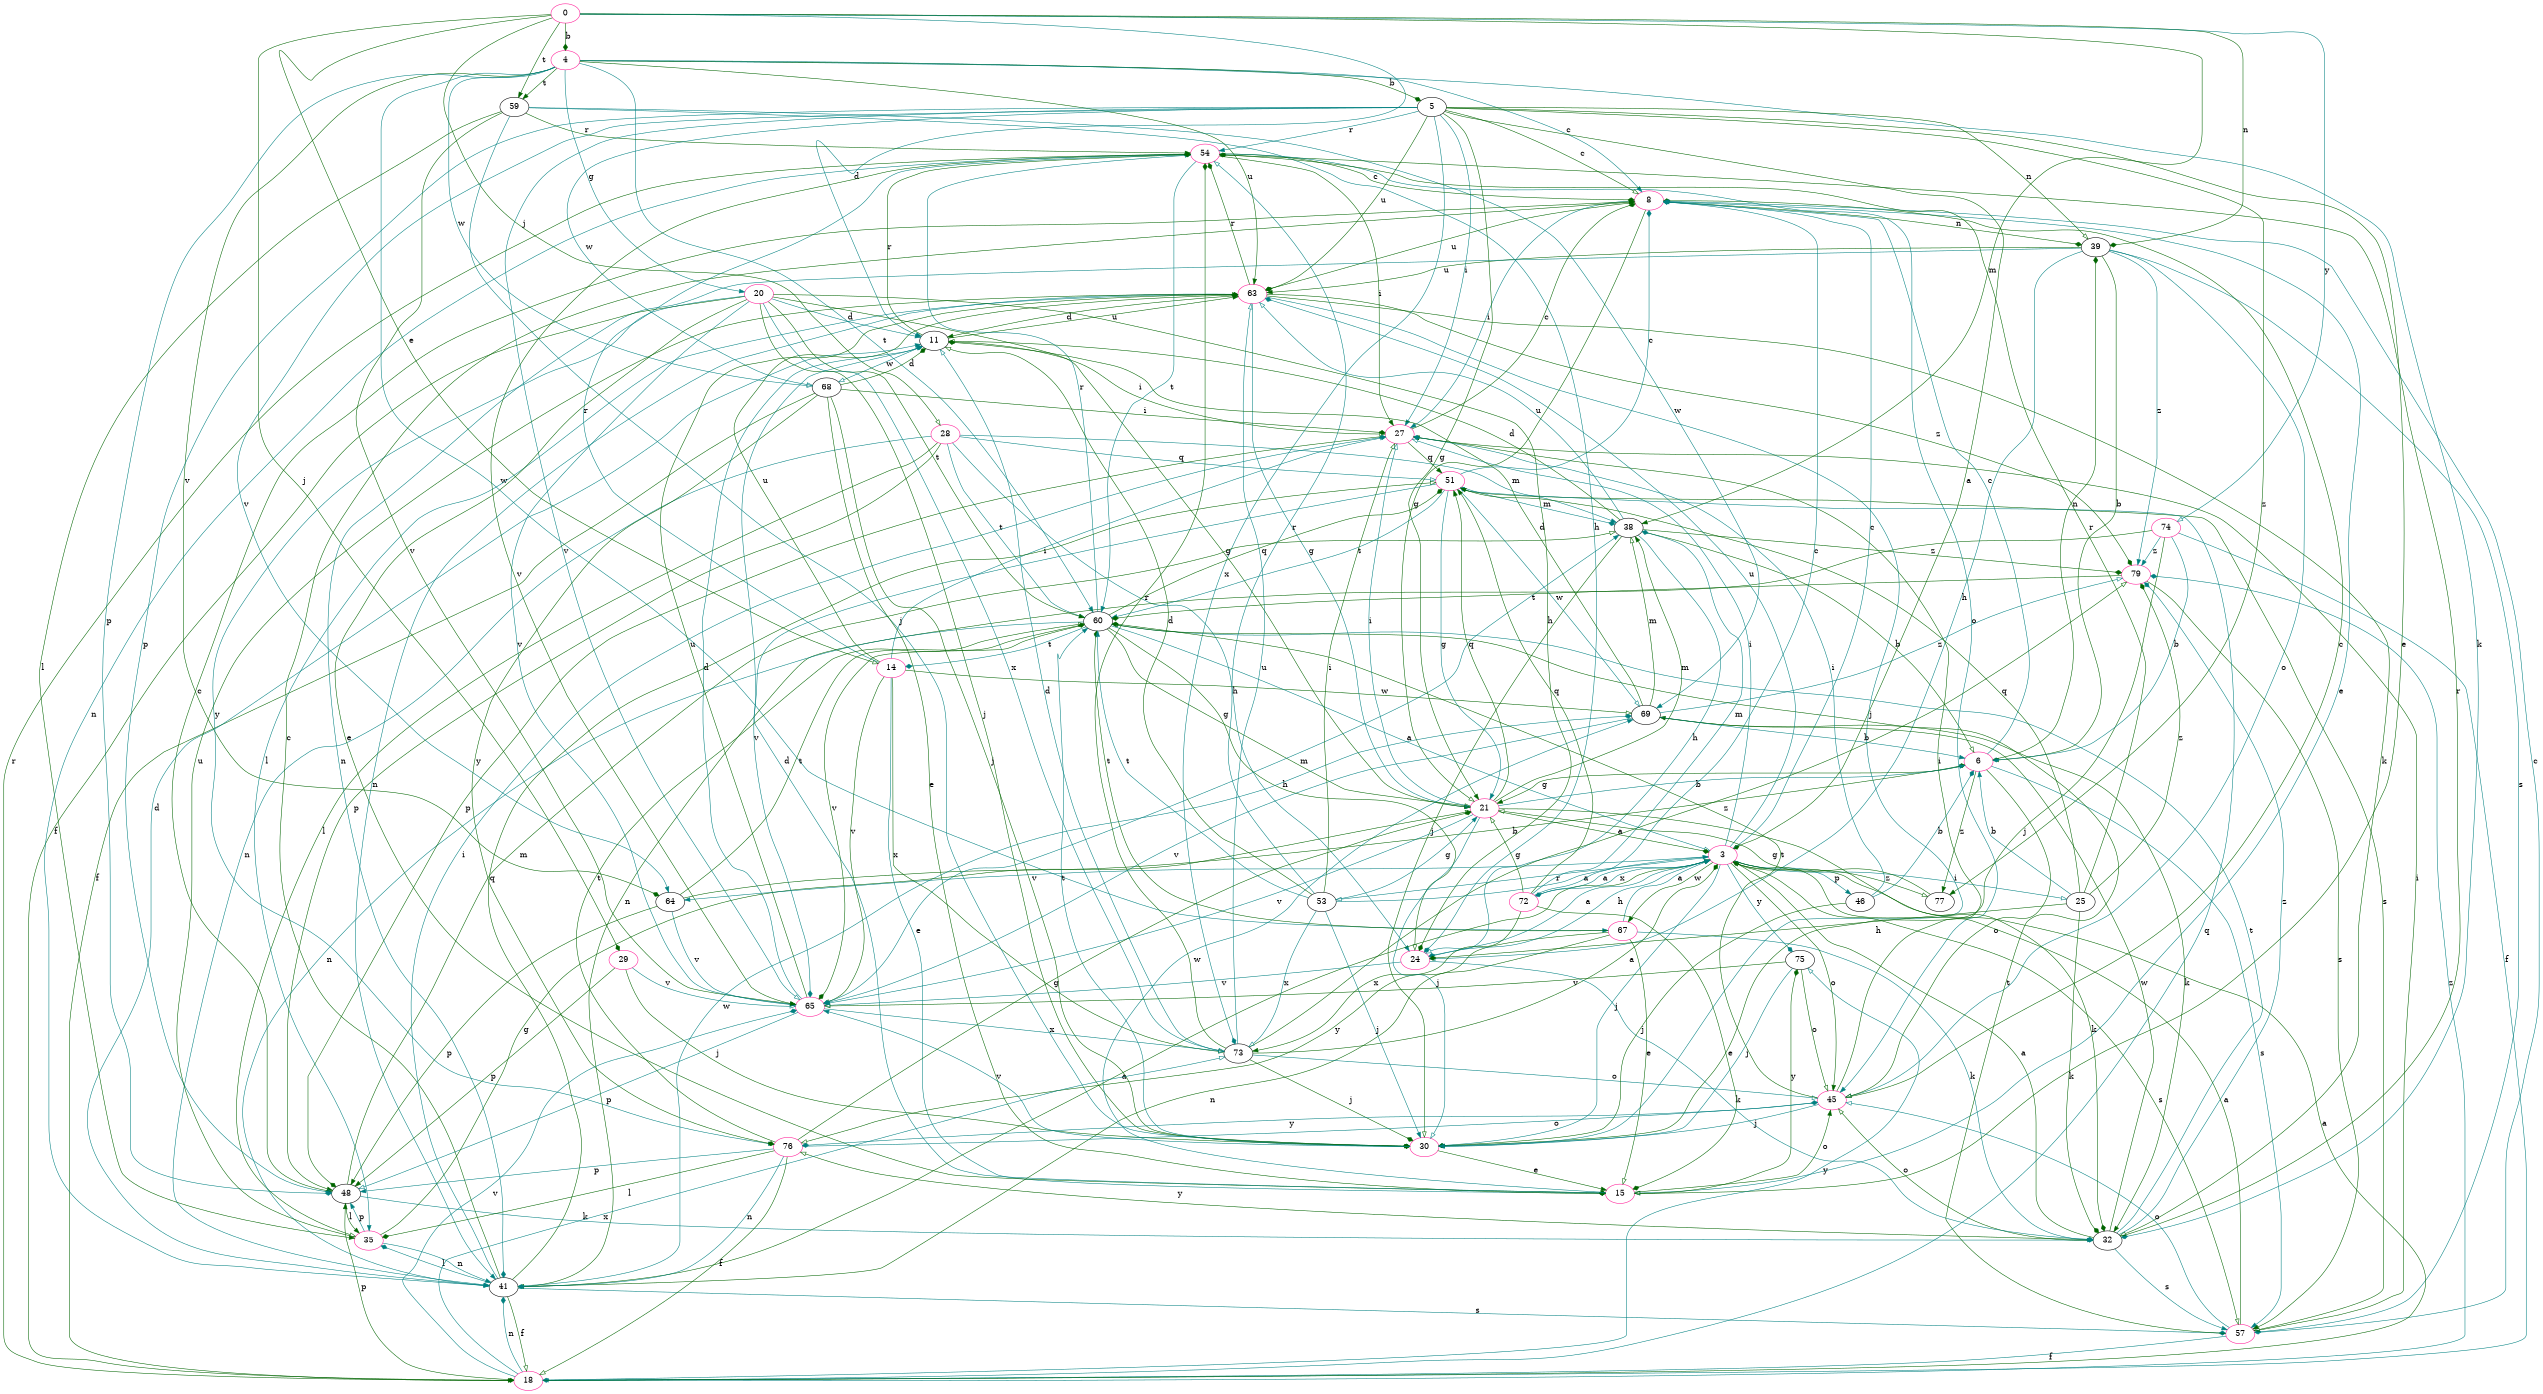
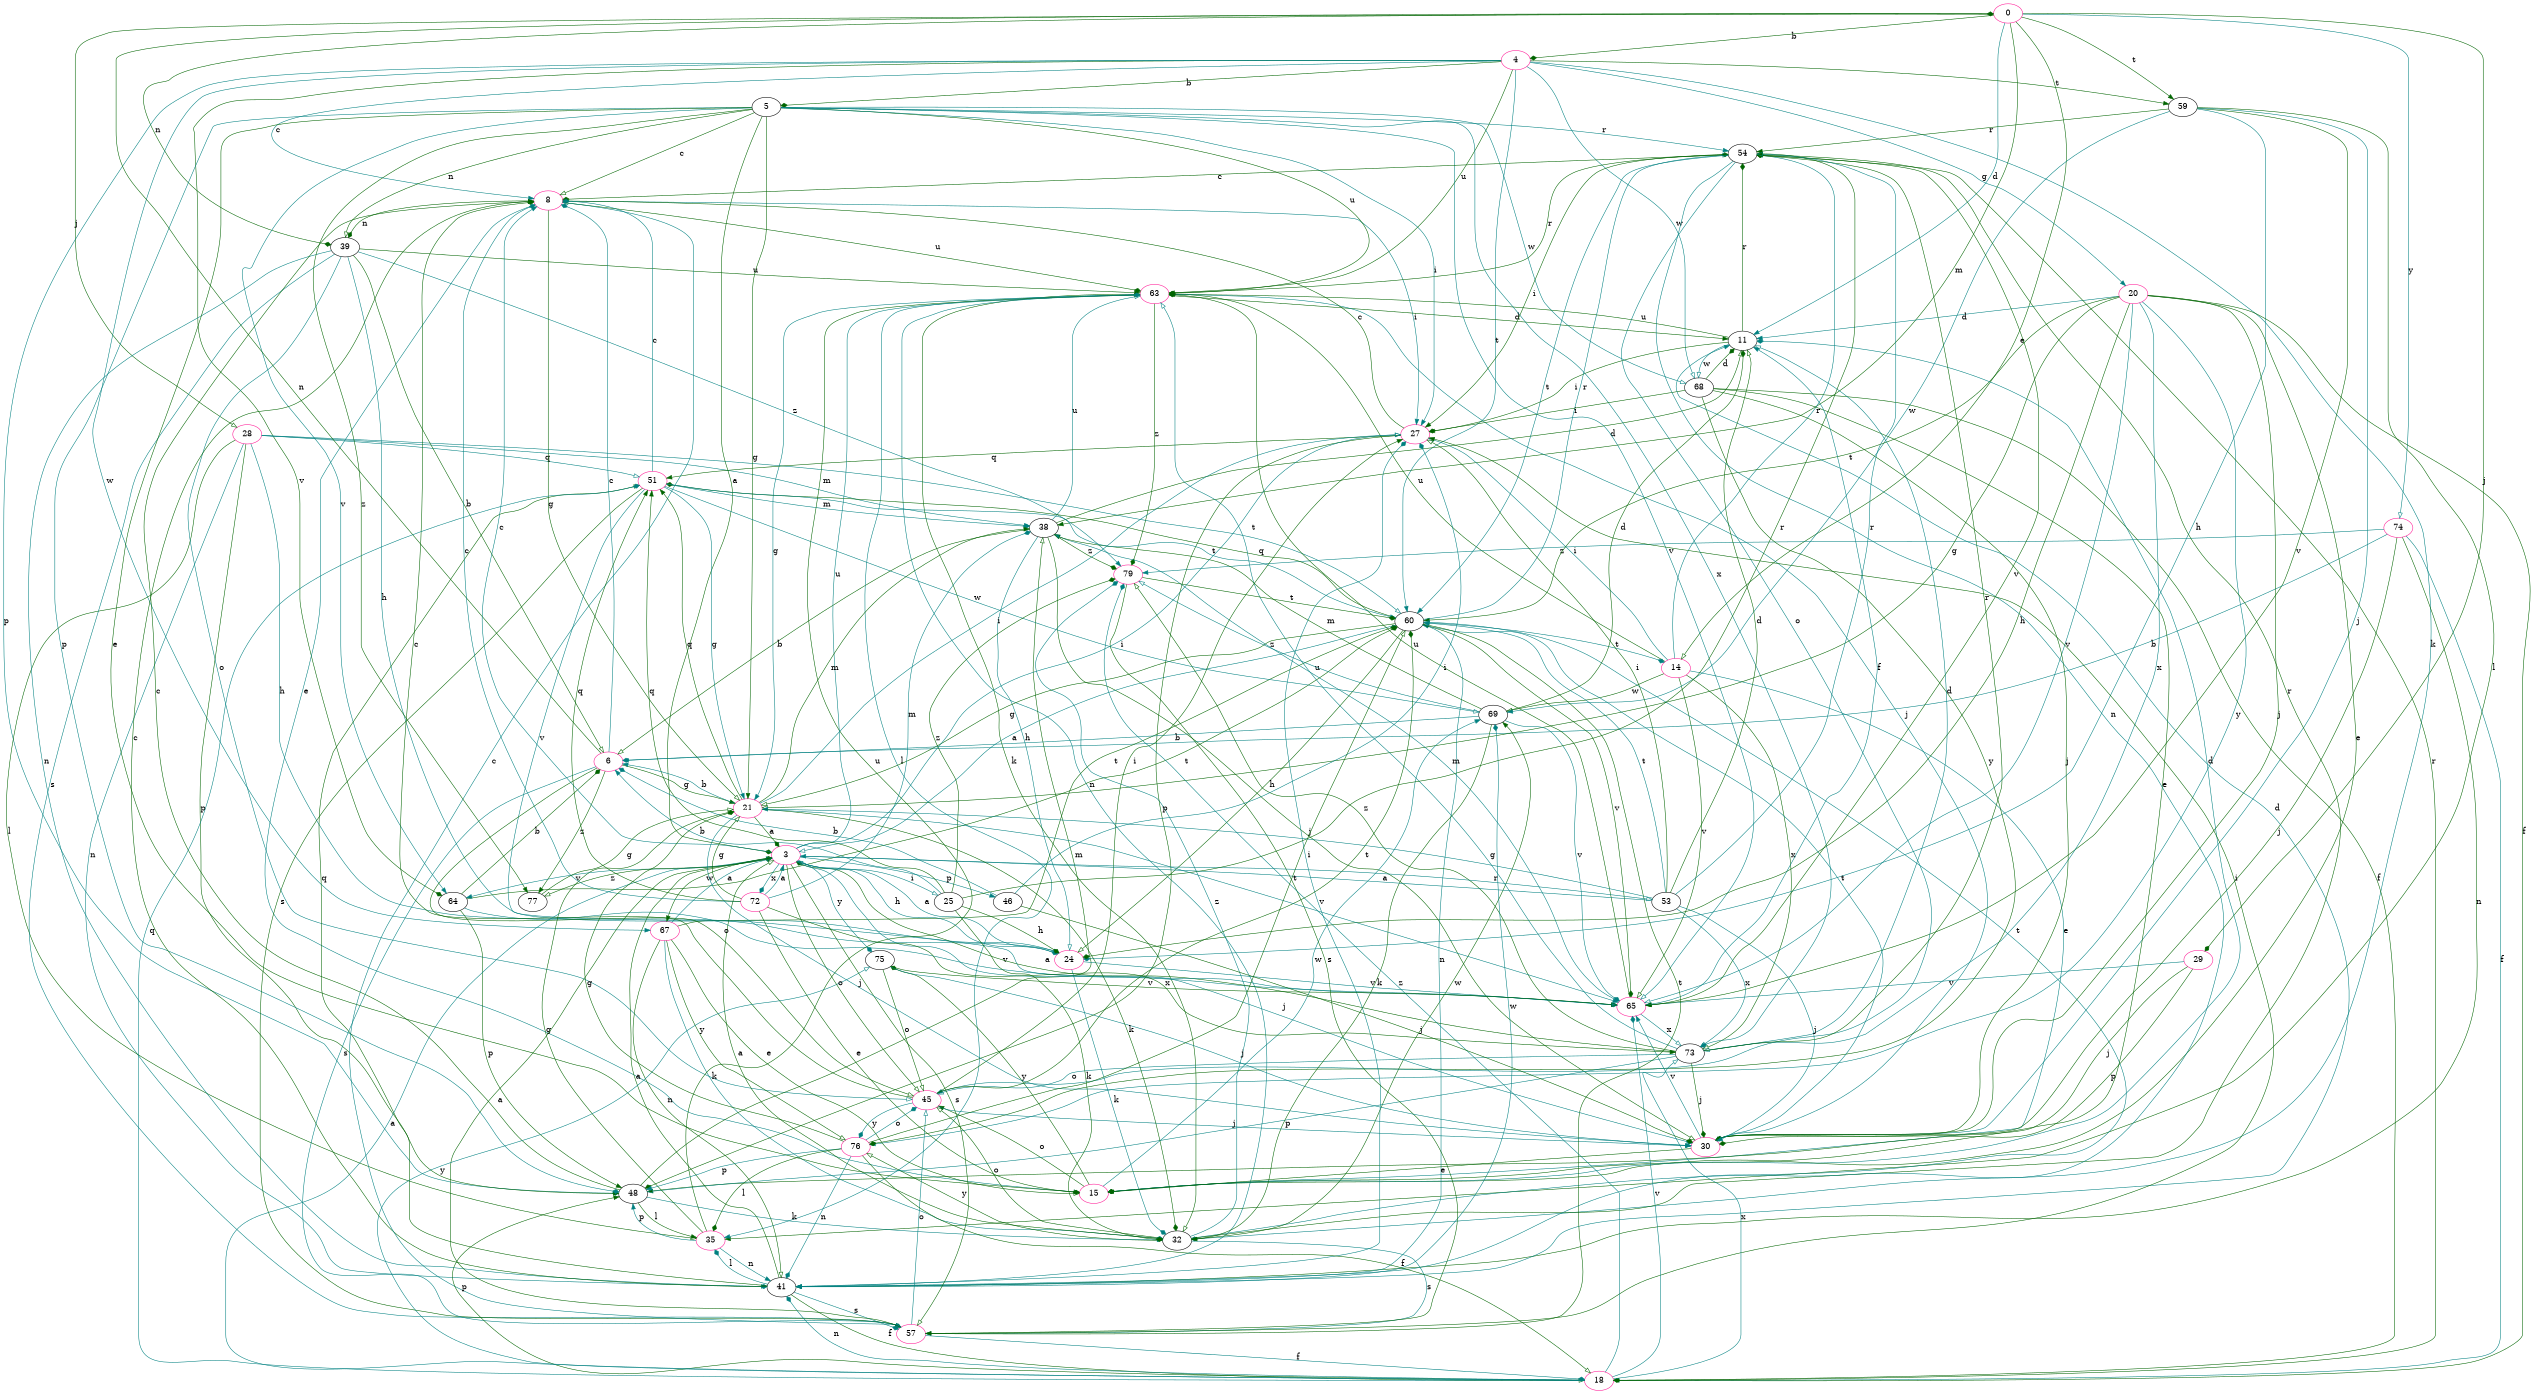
node "54": color deeppink -> black
edge "6" -> "39": now "6" -> "0"
edge "65" -> "11": label "d" -> "f"
edge "3" -> "45": arrowhead normal -> onormal
edge "65" -> "48": now "73" -> "48"
edge "18" -> "3": color darkgreen -> teal
